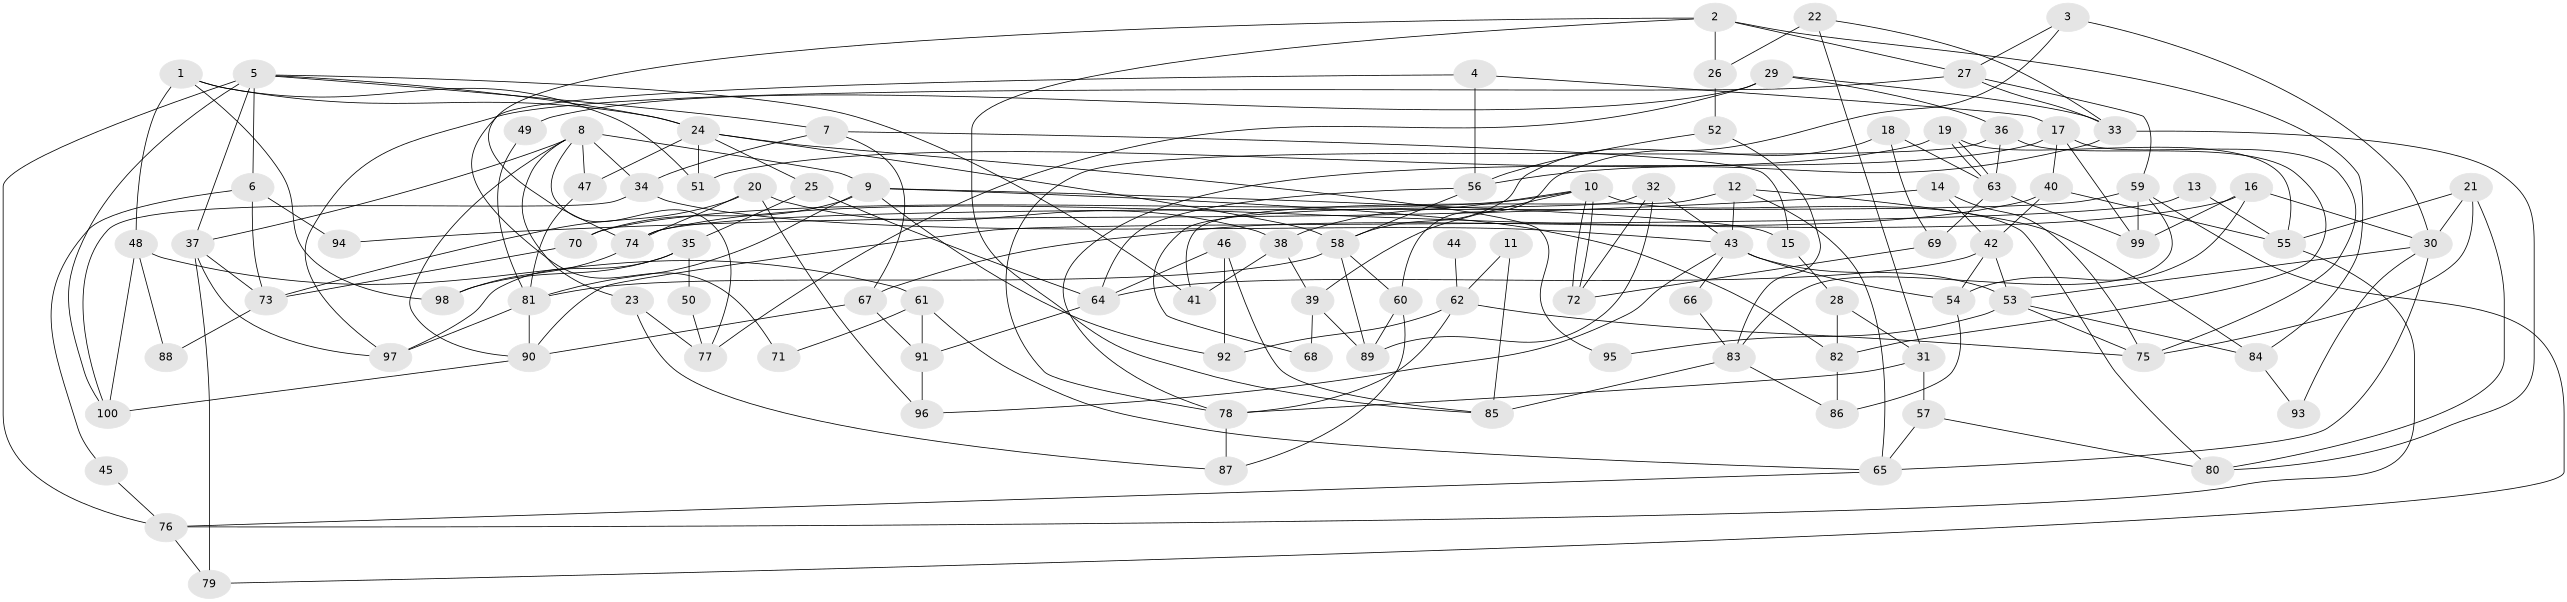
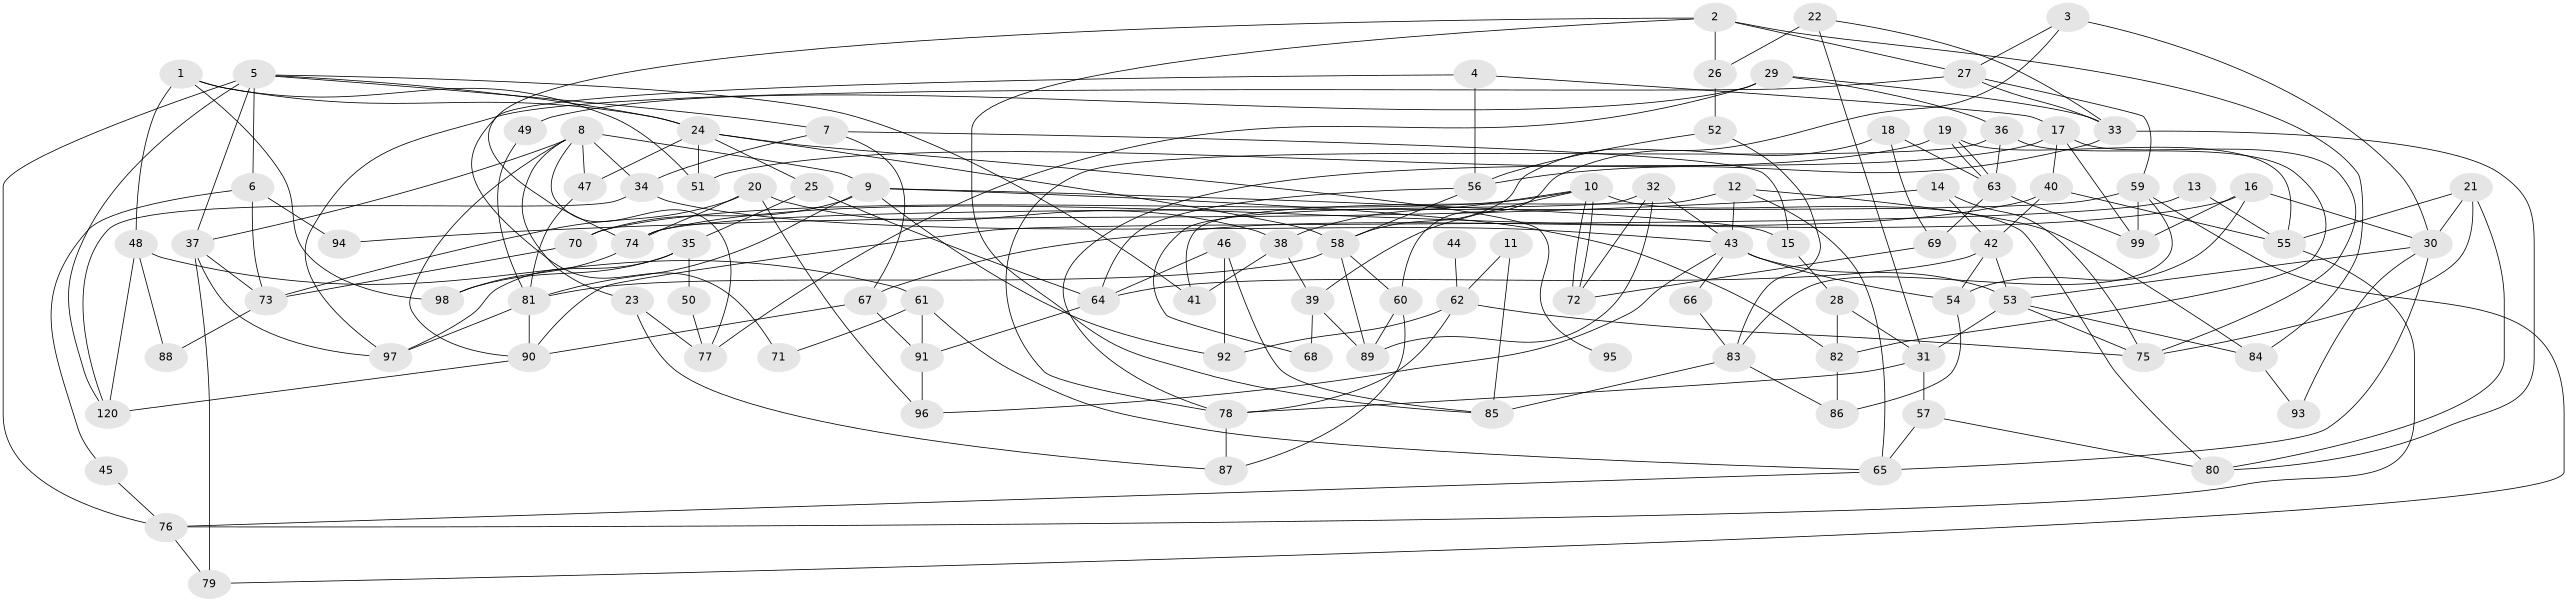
edge "53" -- "95": now "53" -- "31"
node "100": label "100" -> "120"
